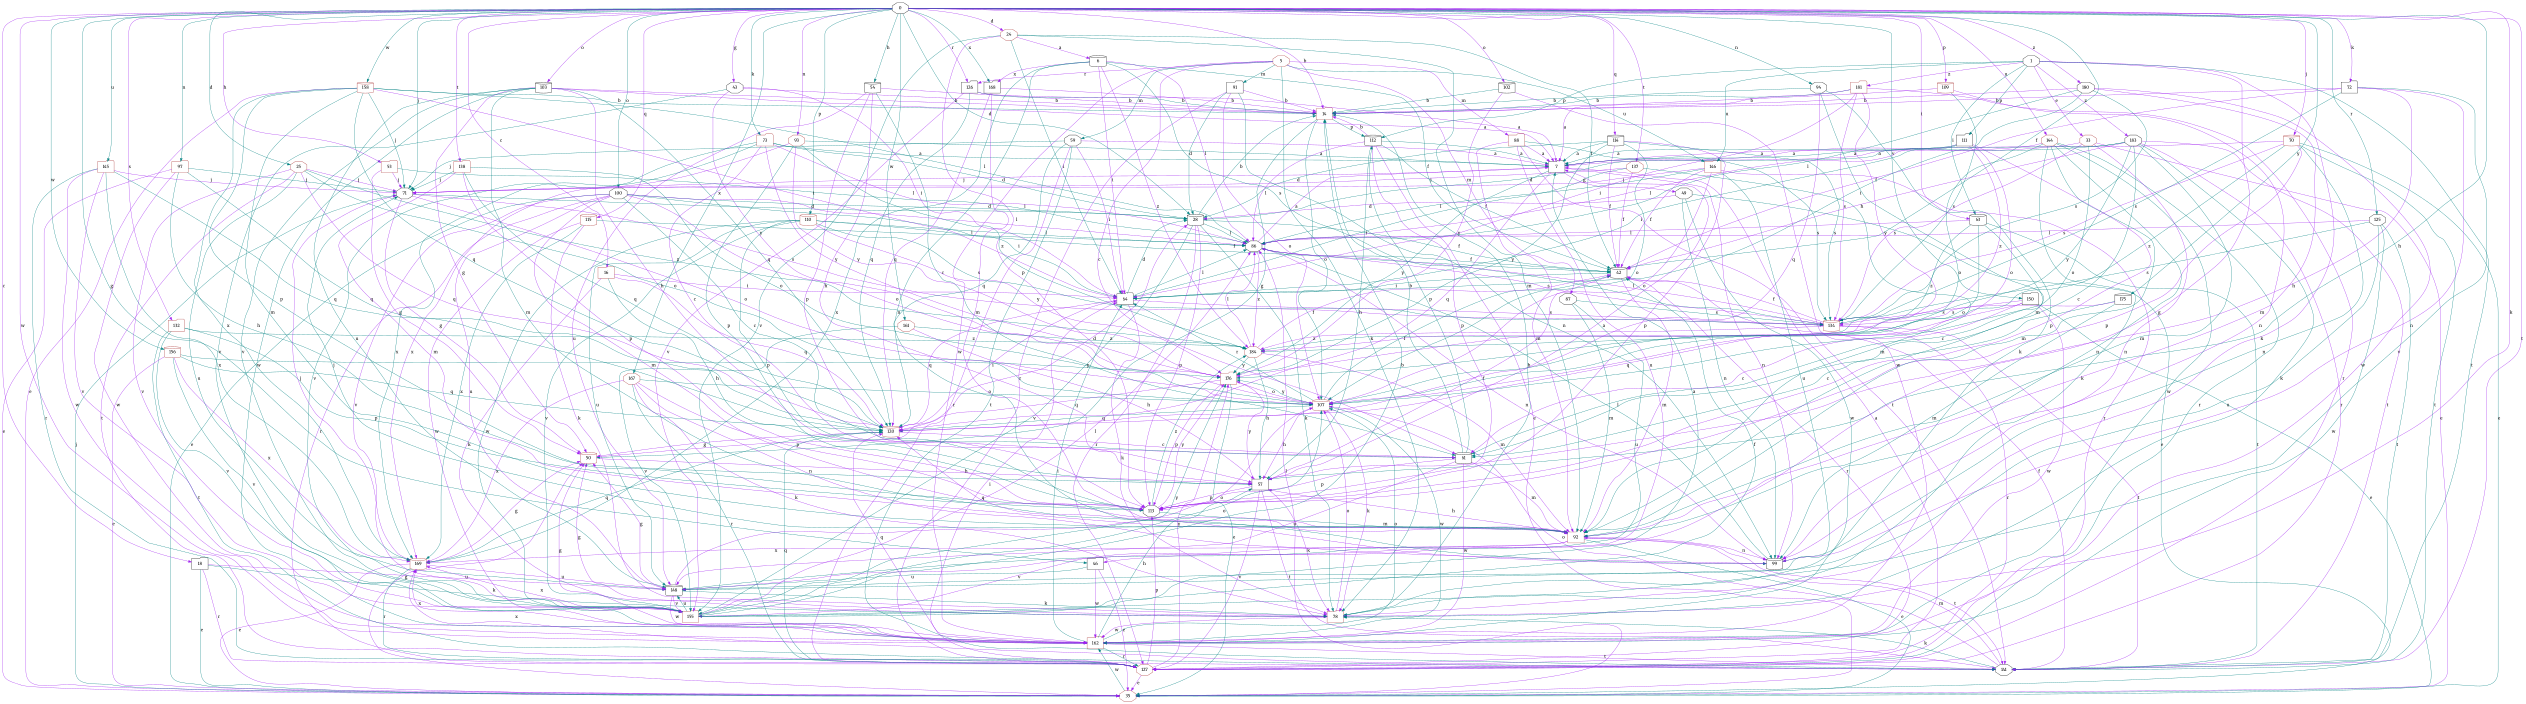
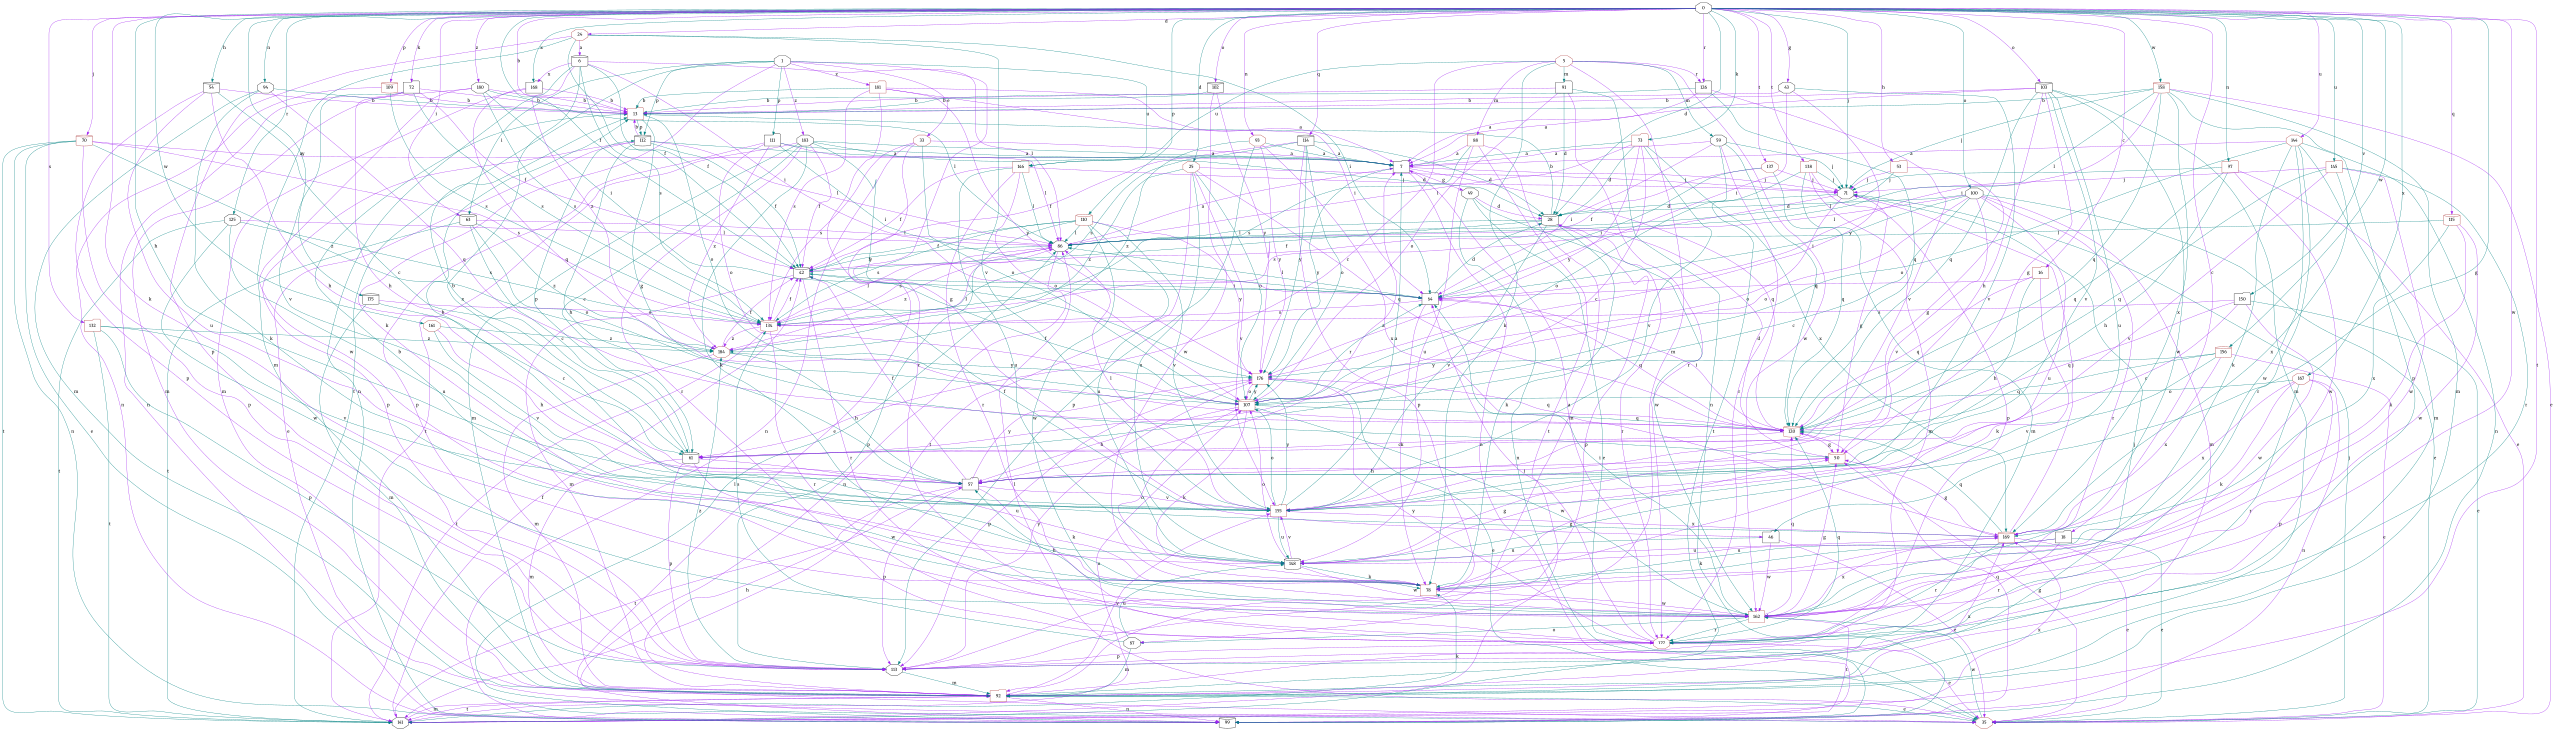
node "14": label "14" -> "13"
edge "183" -> "42": label "h" -> "f"
edge "57" -> "127": now "57" -> "155"
edge "162" -> "107": now "162" -> "87"
